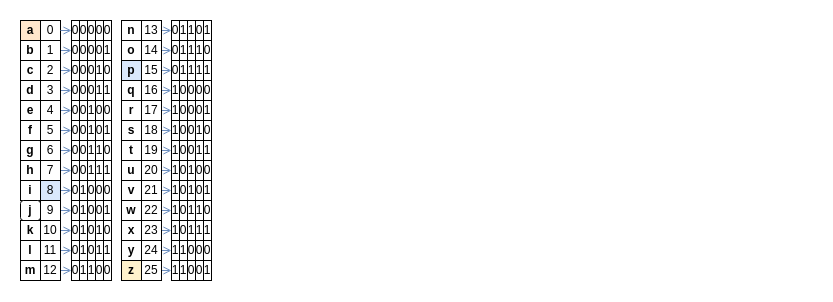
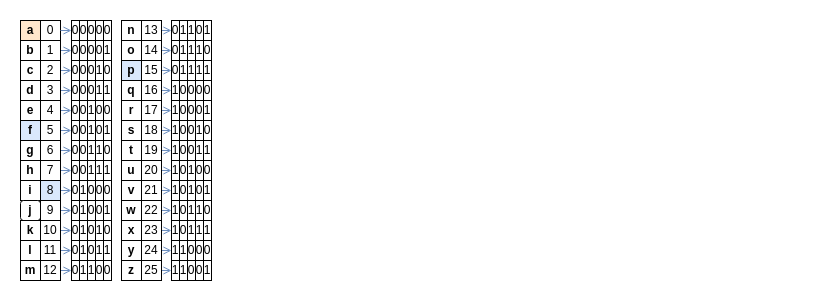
node "f": fillcolor #ffffff -> #dae8fc
node "z": fillcolor #fff2cc -> #ffffff
